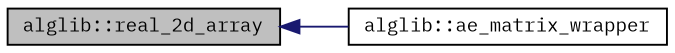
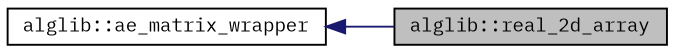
edge "alglib::ae_matrix_wrapper" -> "alglib::real_2d_array": reversed
